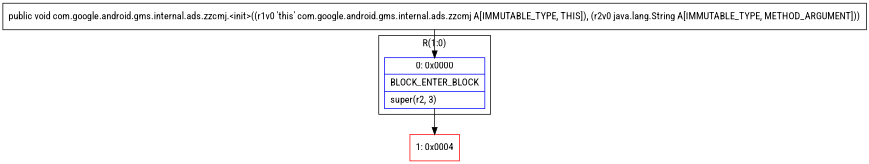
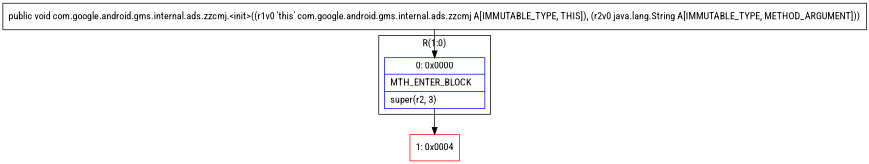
node "0: 0x0000": text "BLOCK_ENTER_BLOCK" -> "MTH_ENTER_BLOCK"
